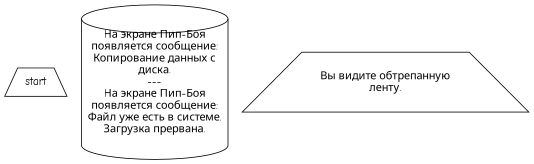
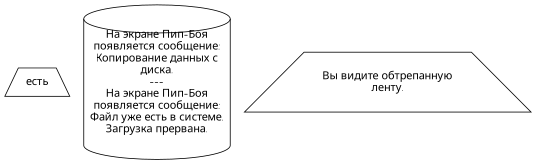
node "start": label "start" -> "есть"
